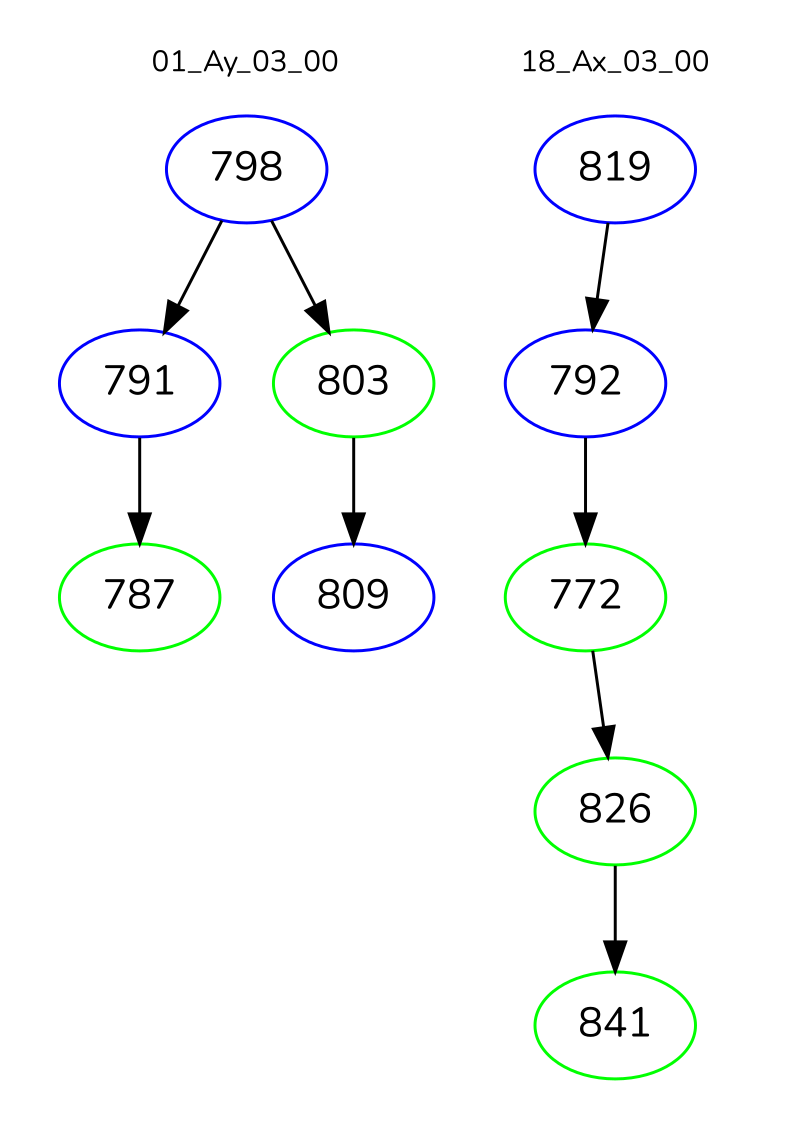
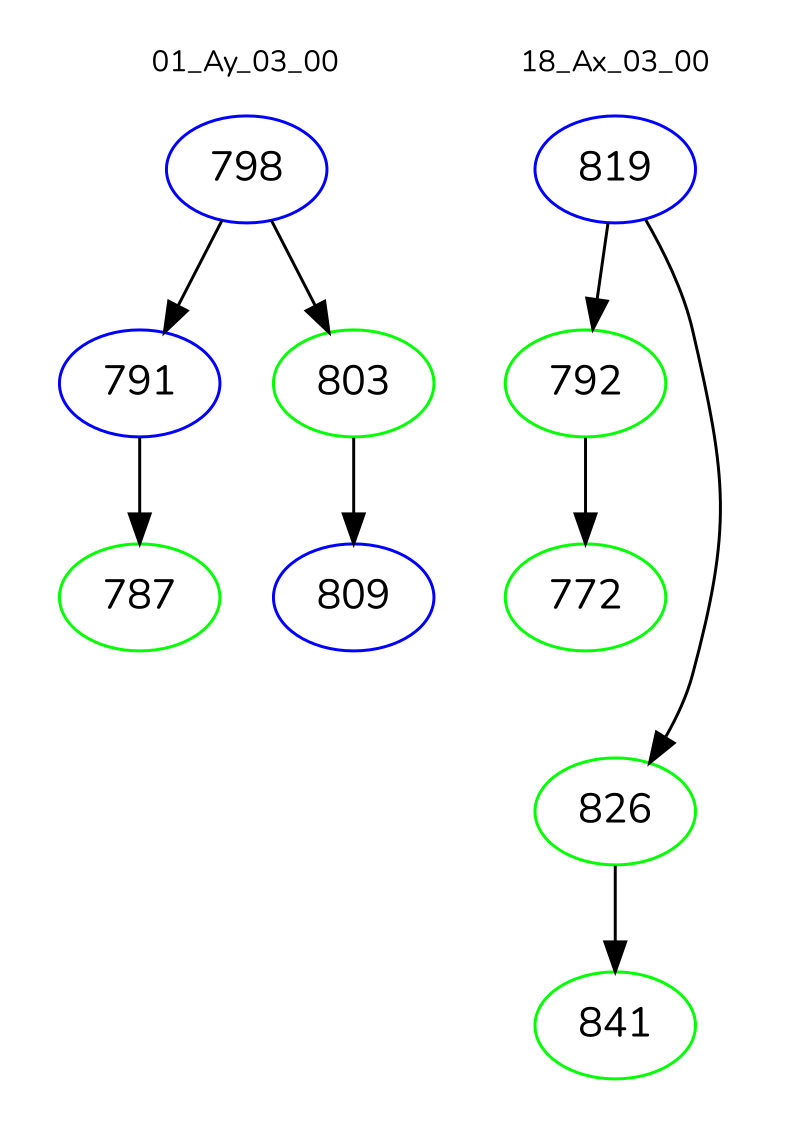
node "792": color blue -> green
edge "772" -> "826": now "819" -> "826"
